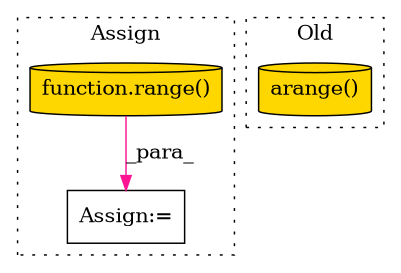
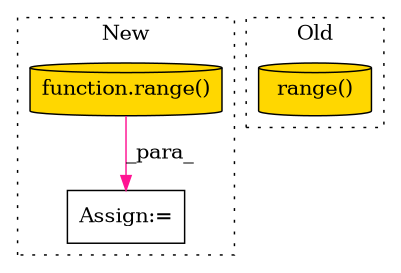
cluster "Assign": label "Assign" -> "New"
node "arange()": label "arange()" -> "range()"
